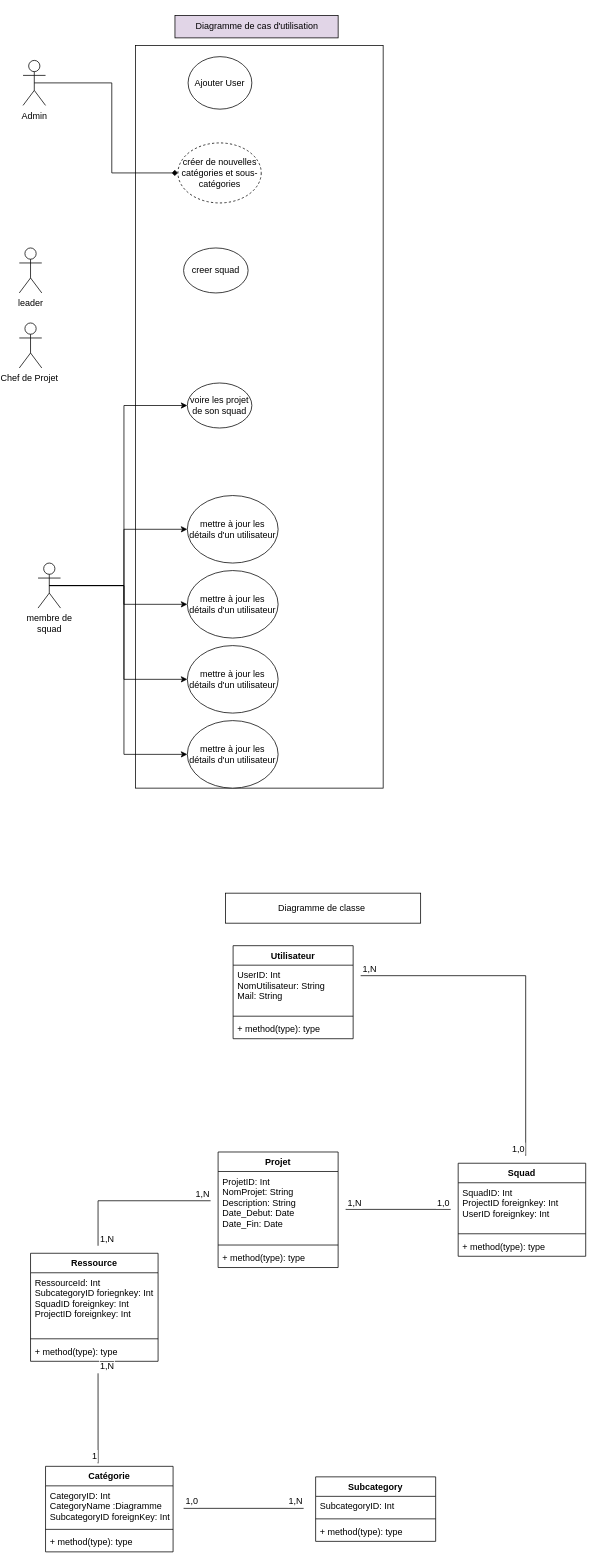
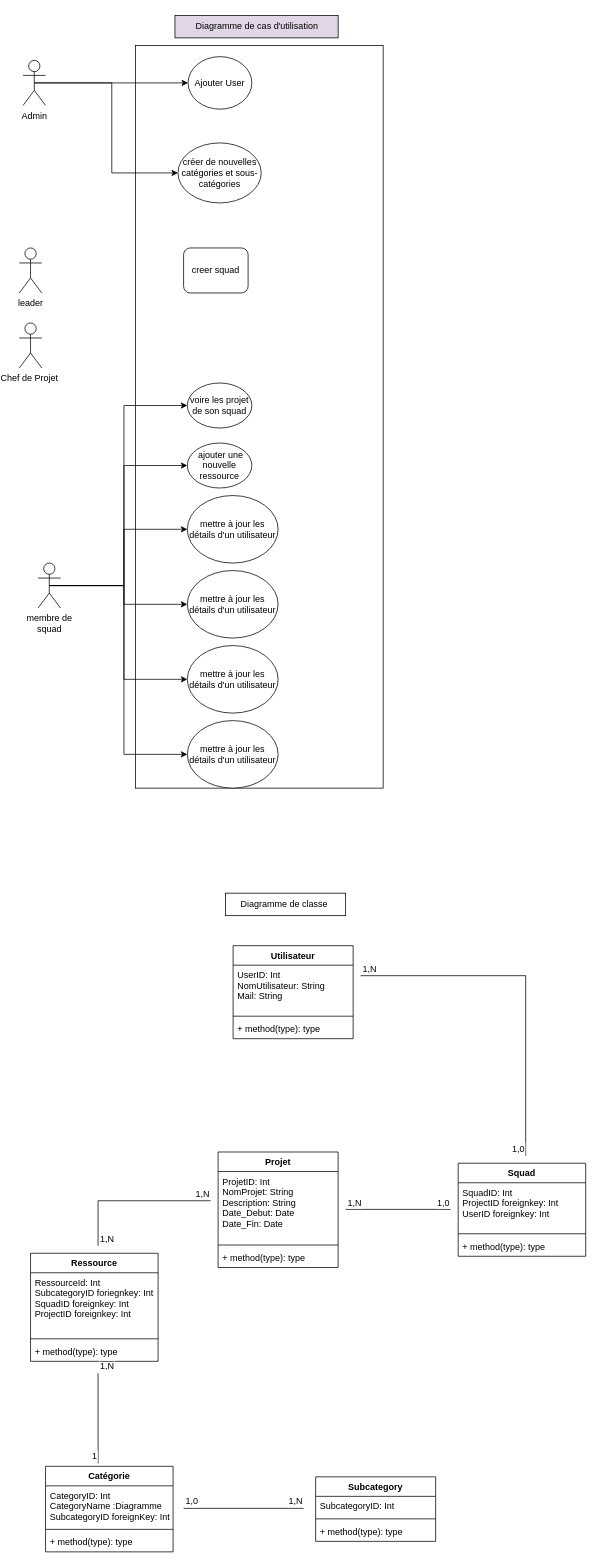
edge "Admin" -> "Ajouter User": added
edge "Admin" -> "créer de nouvelles catégories et sous-catégories": arrowhead diamond -> classic
node "créer de nouvelles catégories et sous-catégories": style dashed -> solid
node "creer squad": shape ellipse -> rounded rectangle
edge "membre de squad" -> "ajouter une nouvelle ressource": added
node "ajouter une nouvelle ressource": added
node "Diagramme de classe": size 195x30 -> 120x23
